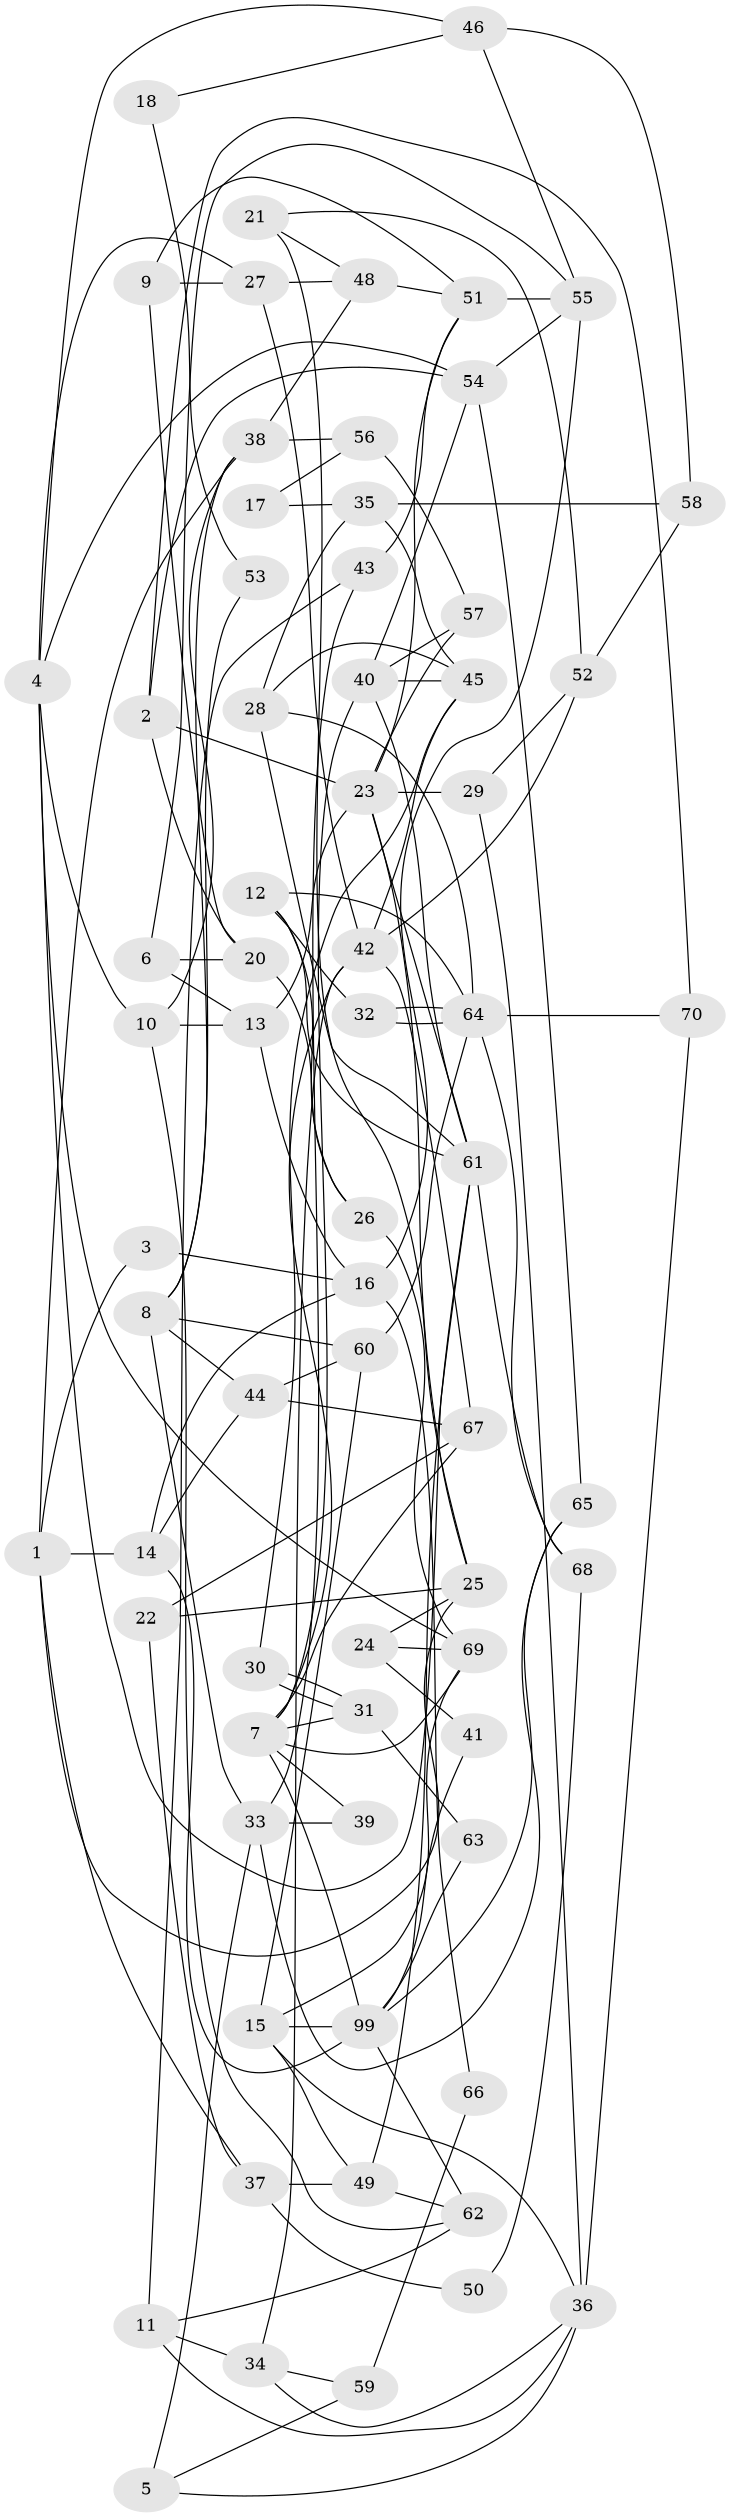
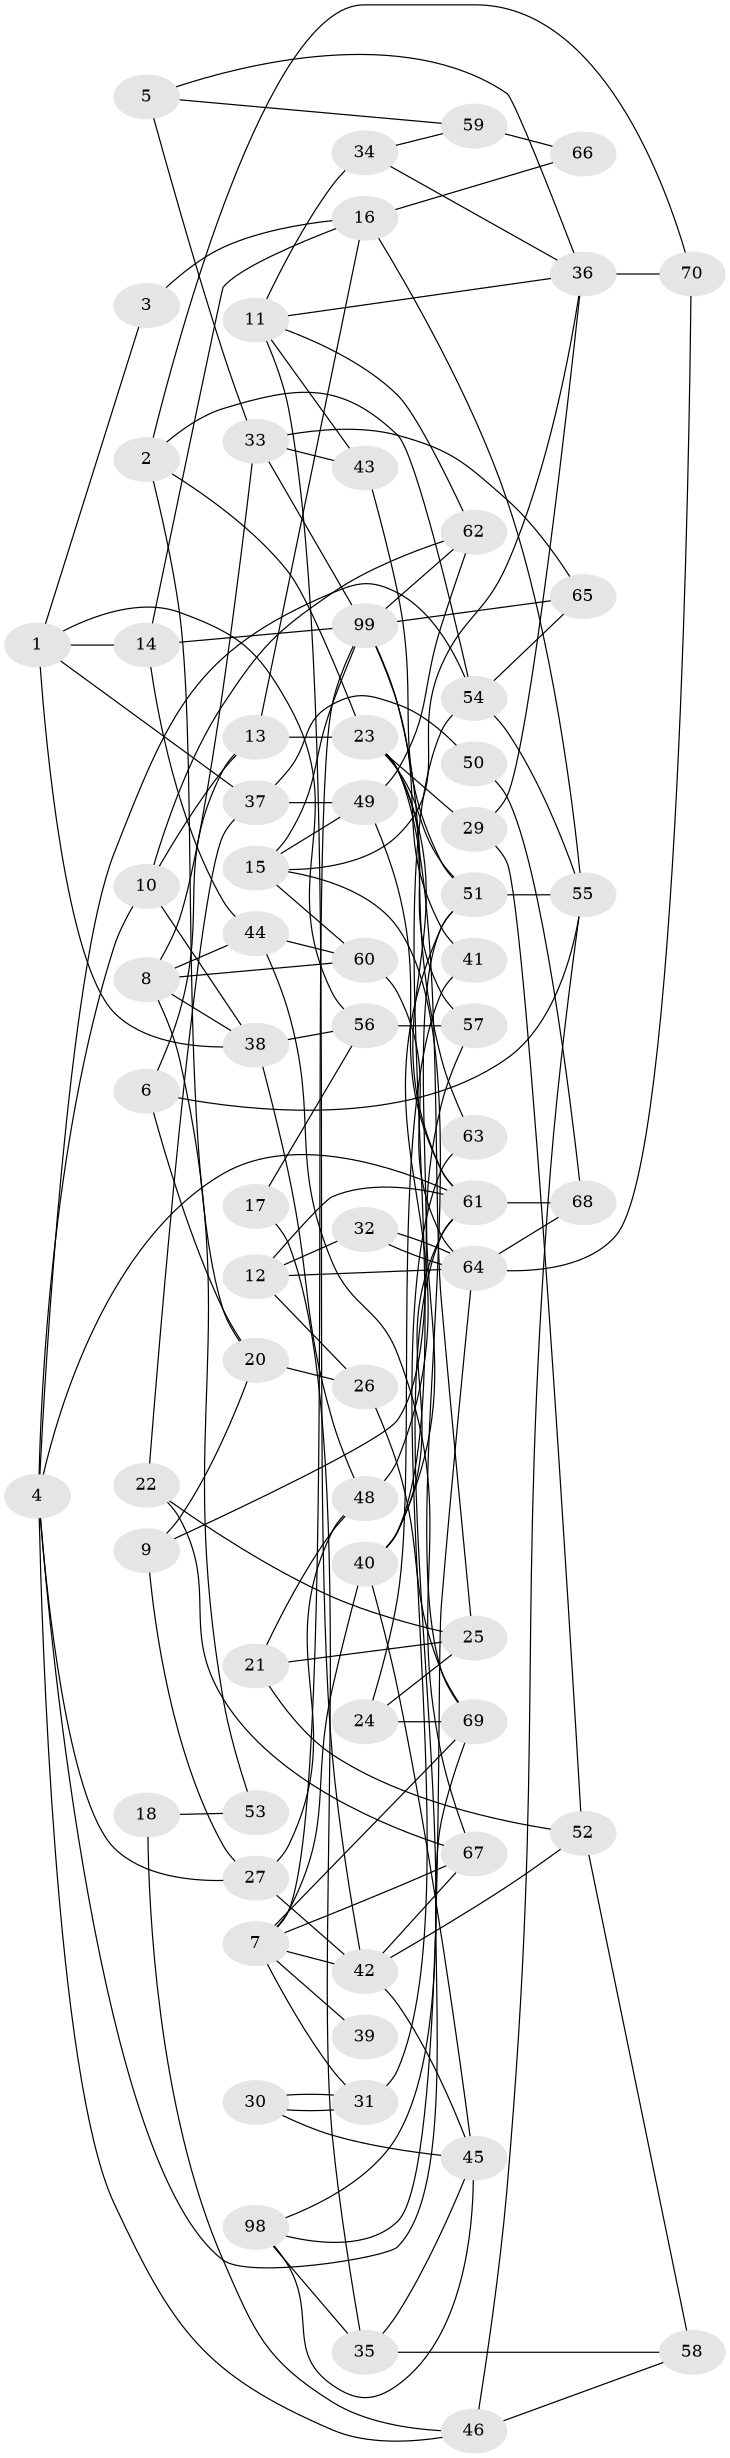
node "28": label "28" -> "98"
edge "42" -- "34": now "42" -- "11"
edge "33" -- "39": now "33" -- "99"
edge "1" -- "25": now "1" -- "56"
